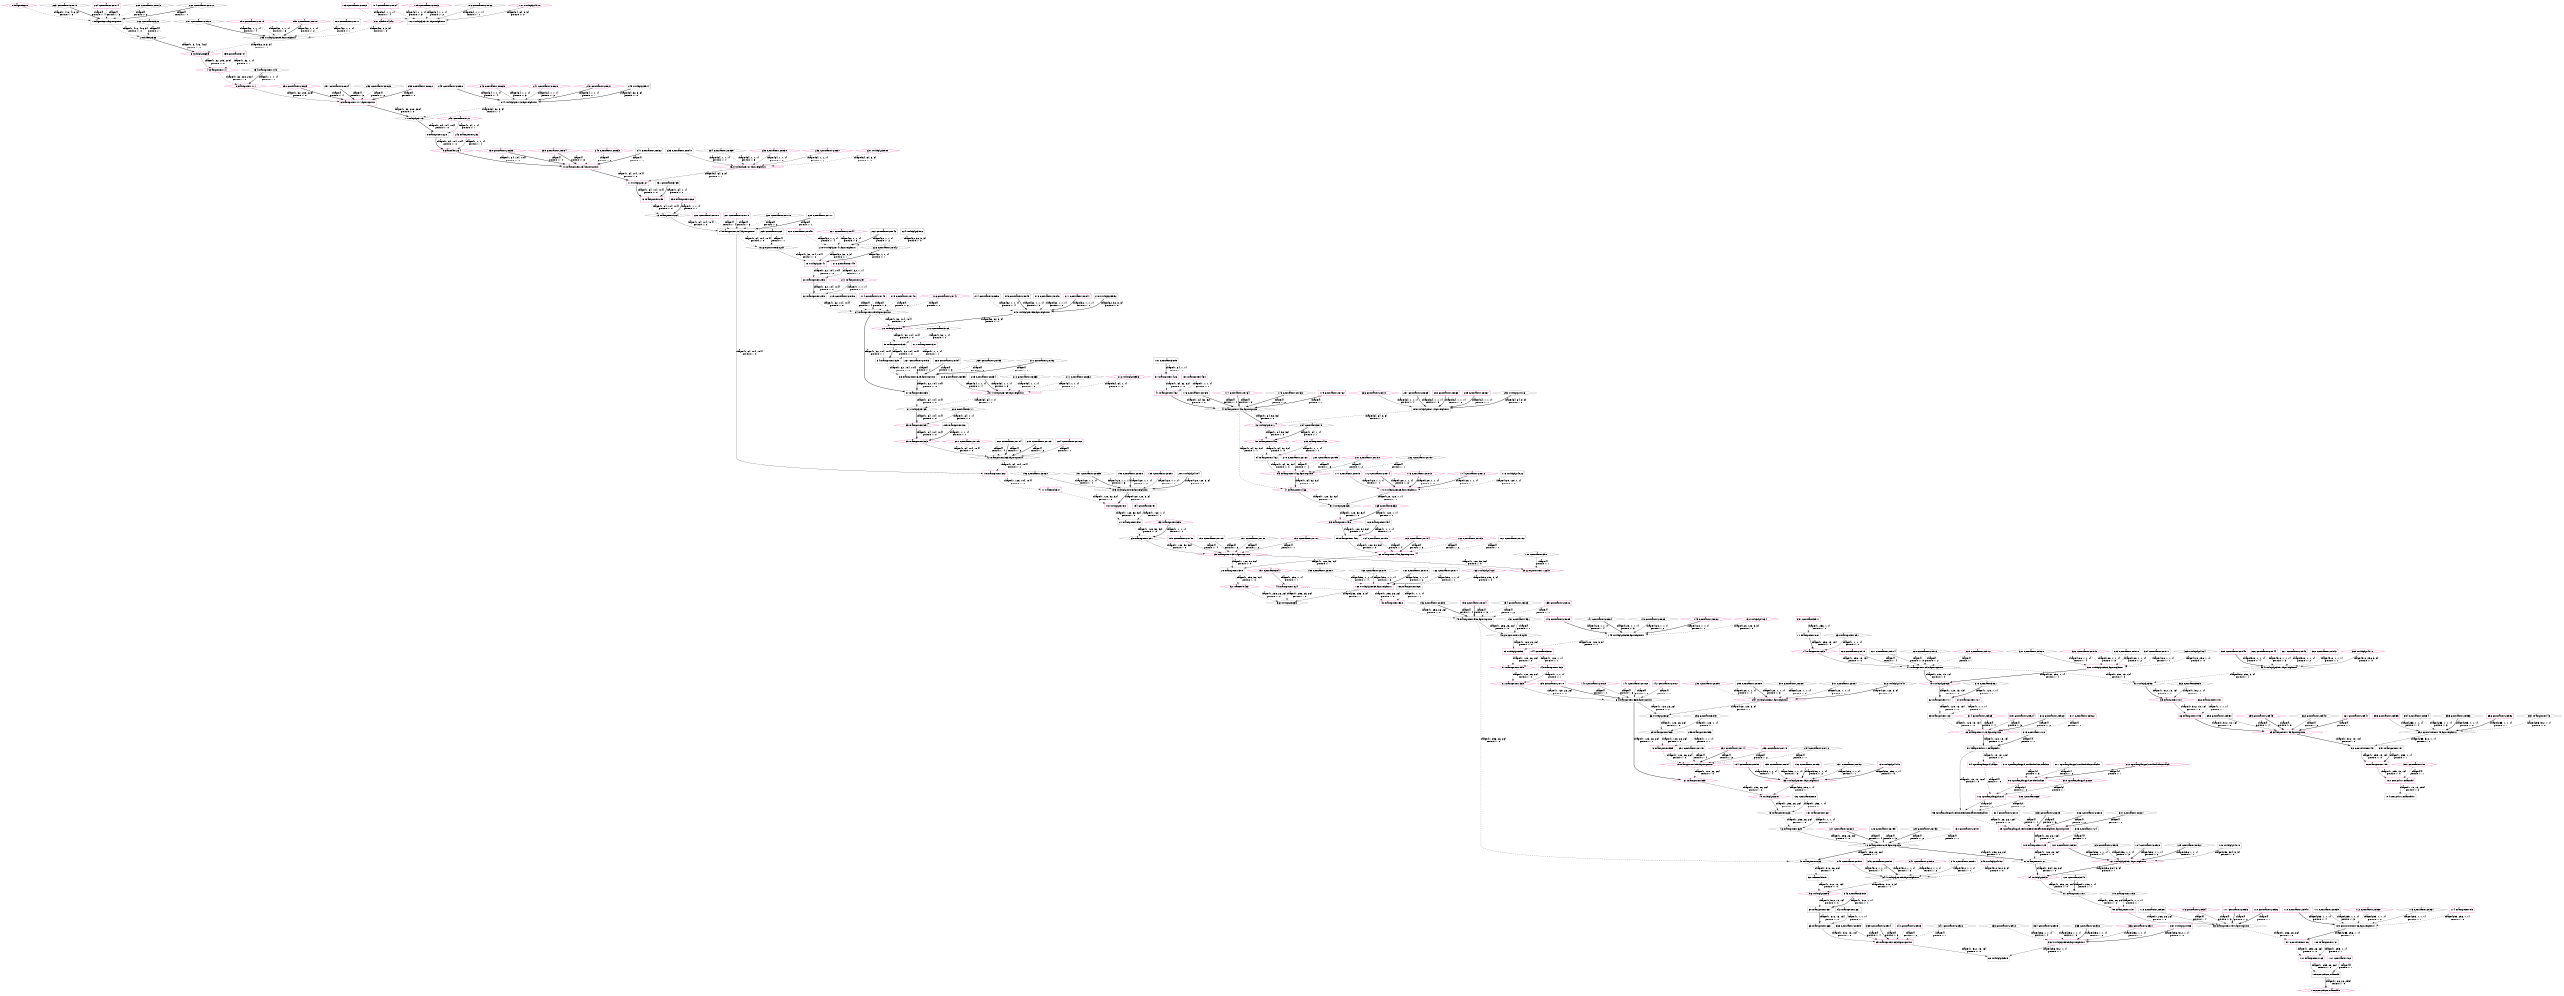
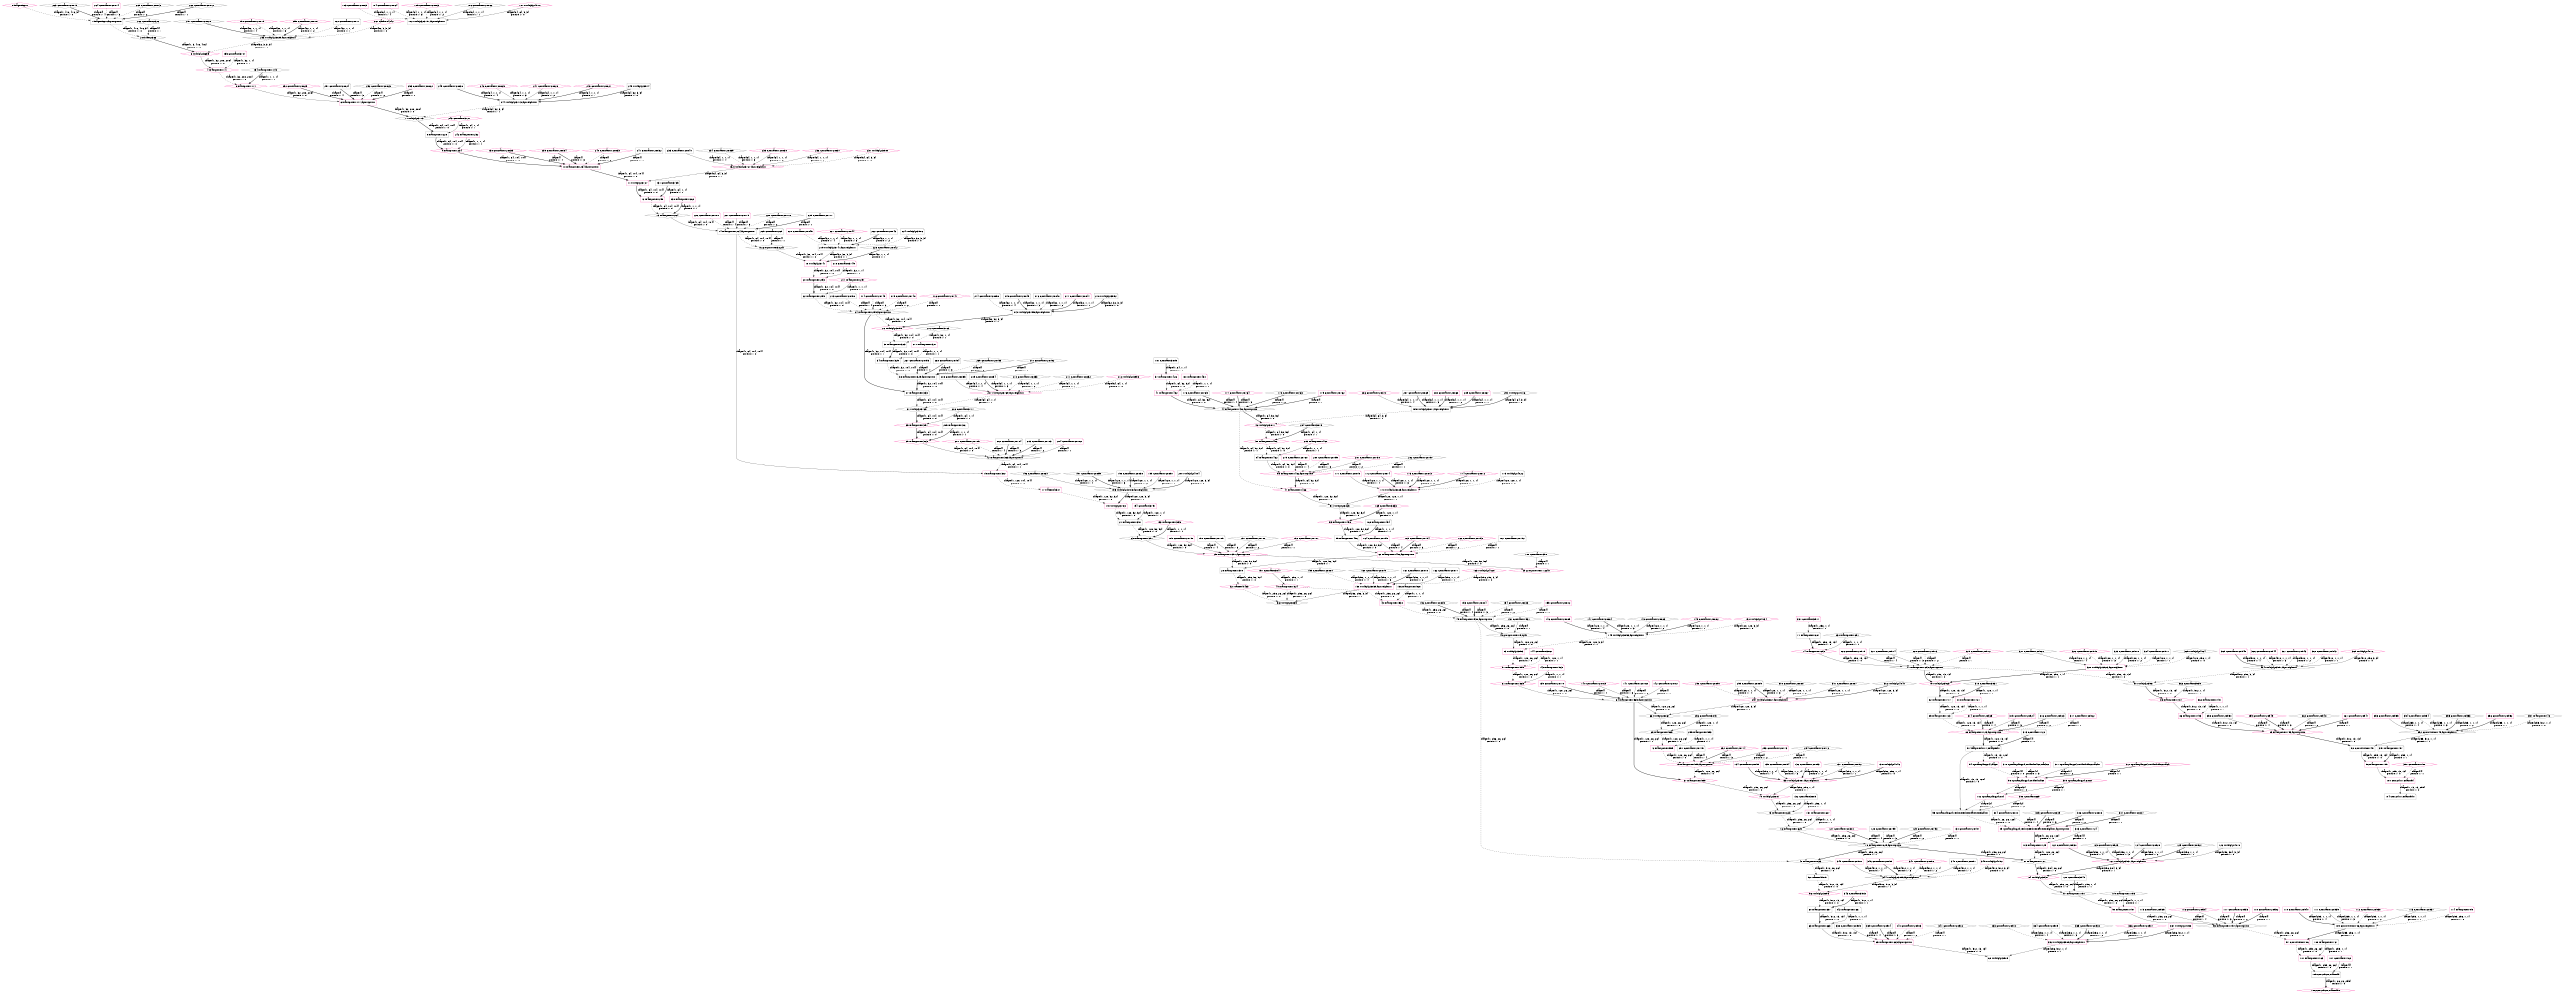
node "9 BiasAdd_1234": label "9 BiasAdd_1234" -> "9 Transpose_1234"
edge "94 up_sampling2d/Shape" -> "102 up_sampling2d/mul": now "94 up_sampling2d/Shape" -> "98 up_sampling2d/strided_slice"
